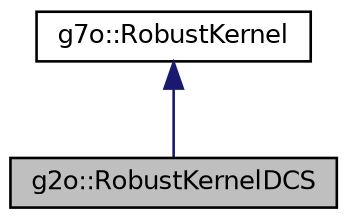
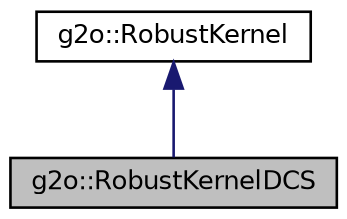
node "g7o::RobustKernel": label "g7o::RobustKernel" -> "g2o::RobustKernel"
